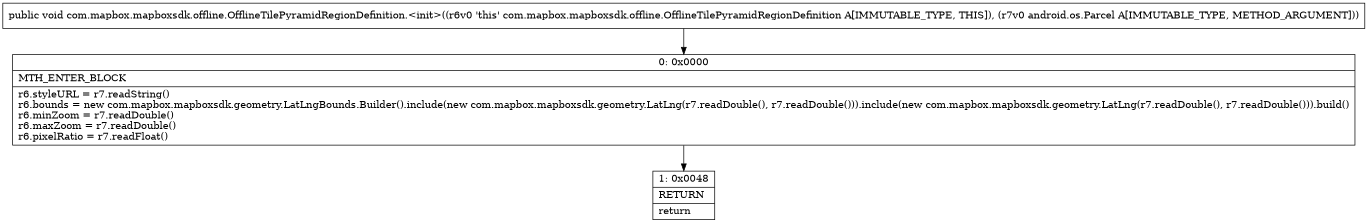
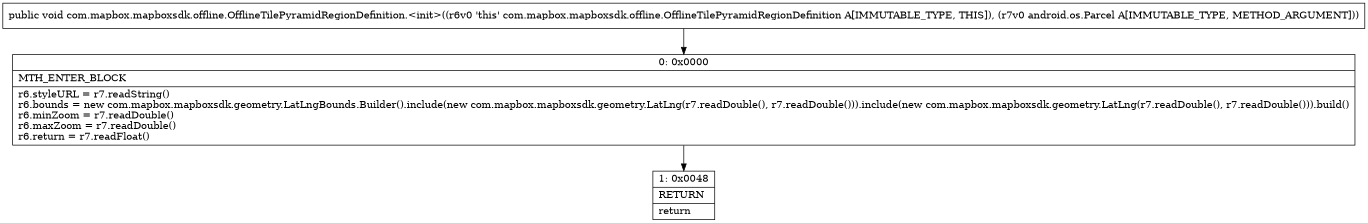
node "0: 0x0000": text "r6.pixelRatio = r7.readFloat()" -> "r6.return = r7.readFloat()"
